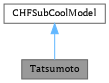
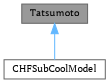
edge "Tatsumoto" -> "CHFSubCoolModel": reversed
